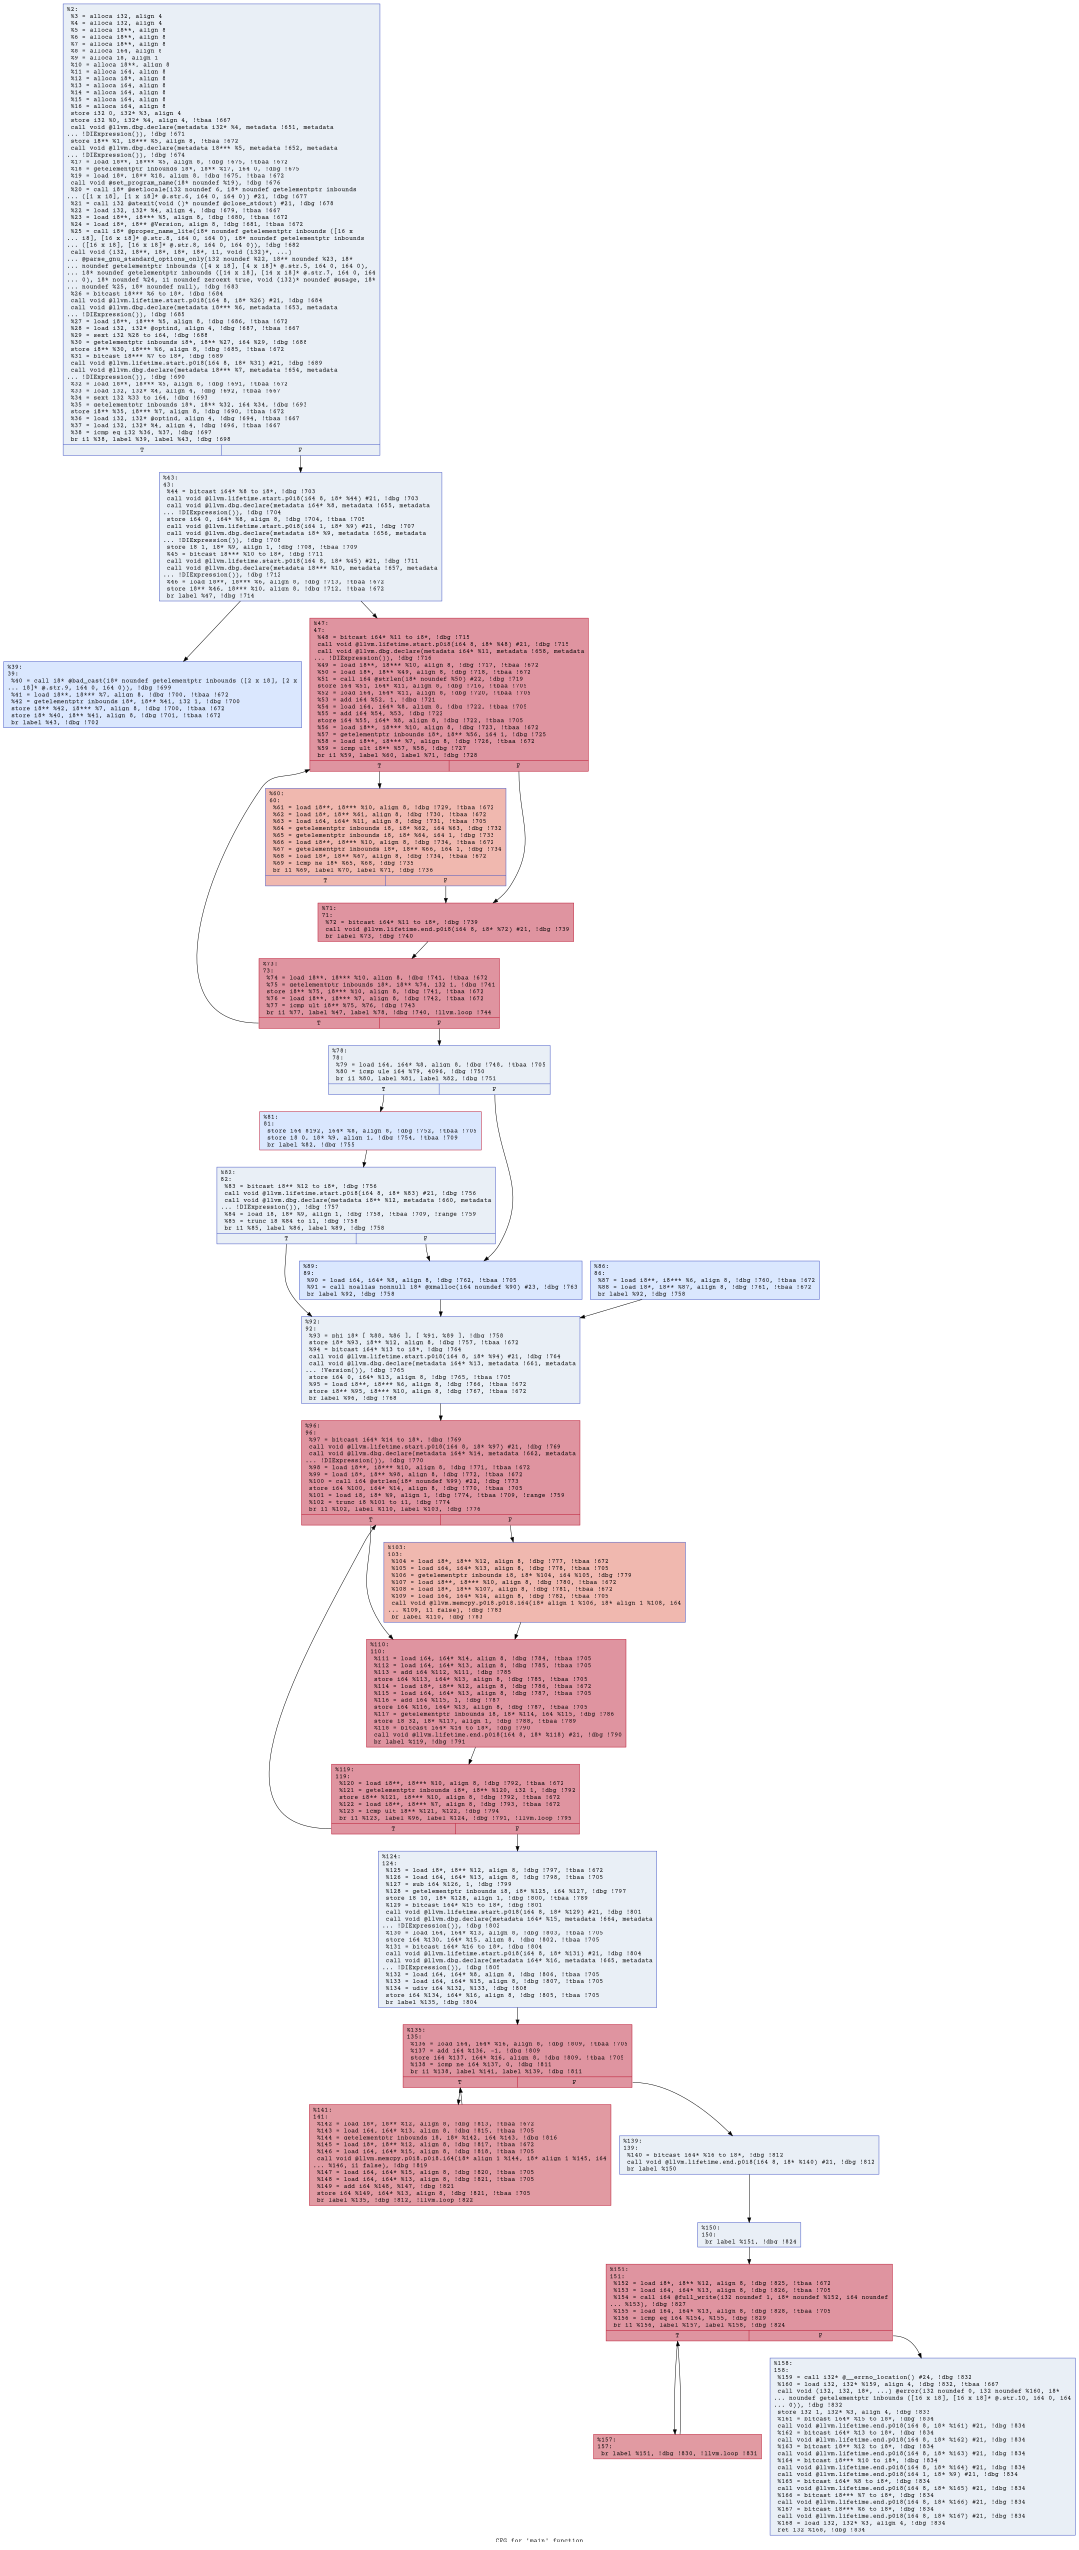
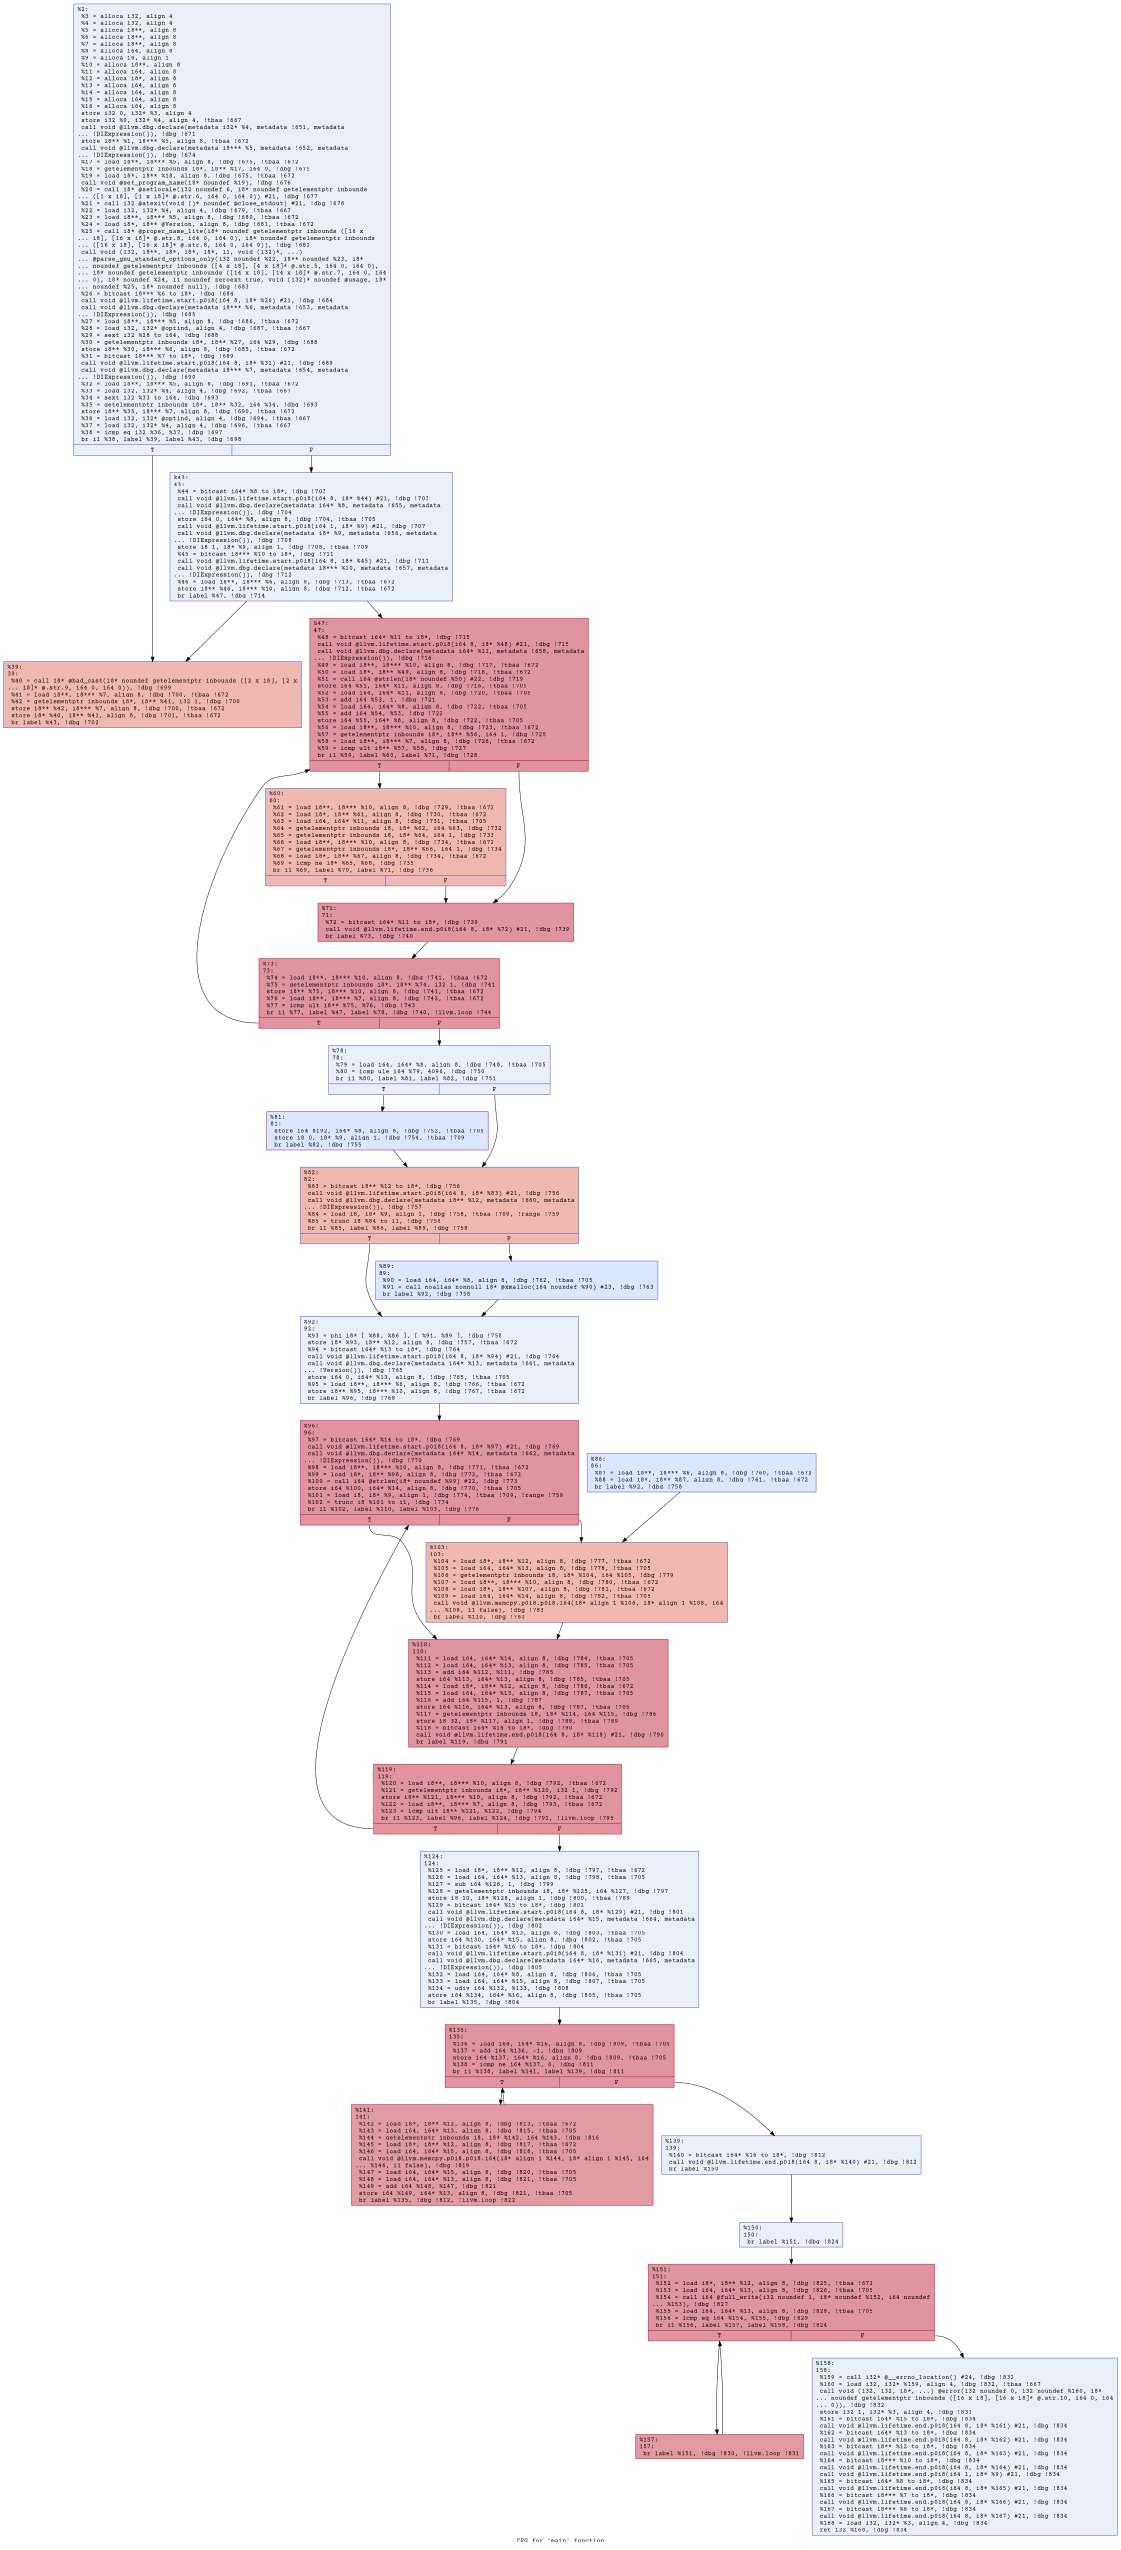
edge "%2:" -> "%39:": added
node "%39:": fillcolor #abc8fd70 -> #dc5d4a70
edge "%78:" -> "%89:": now "%78:" -> "%82:"
node "%82:": fillcolor #cedaeb70 -> #dc5d4a70
edge "%86:" -> "%92:": now "%86:" -> "%103:"
